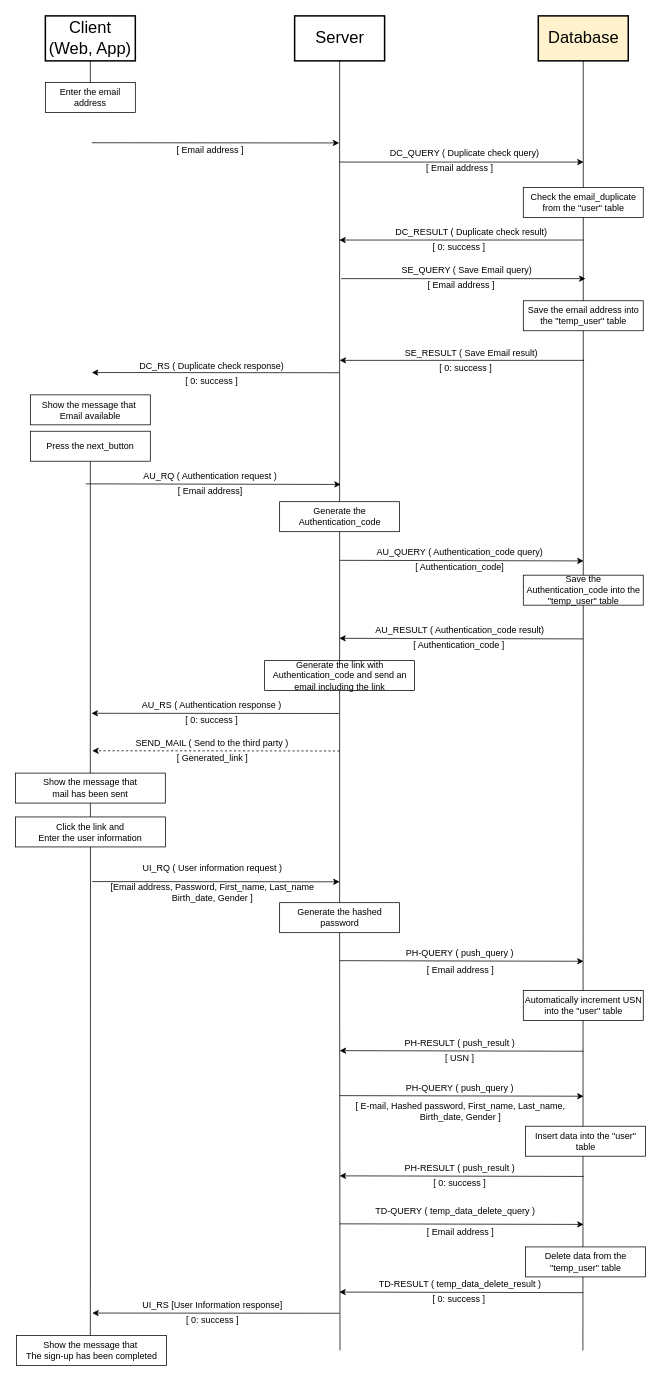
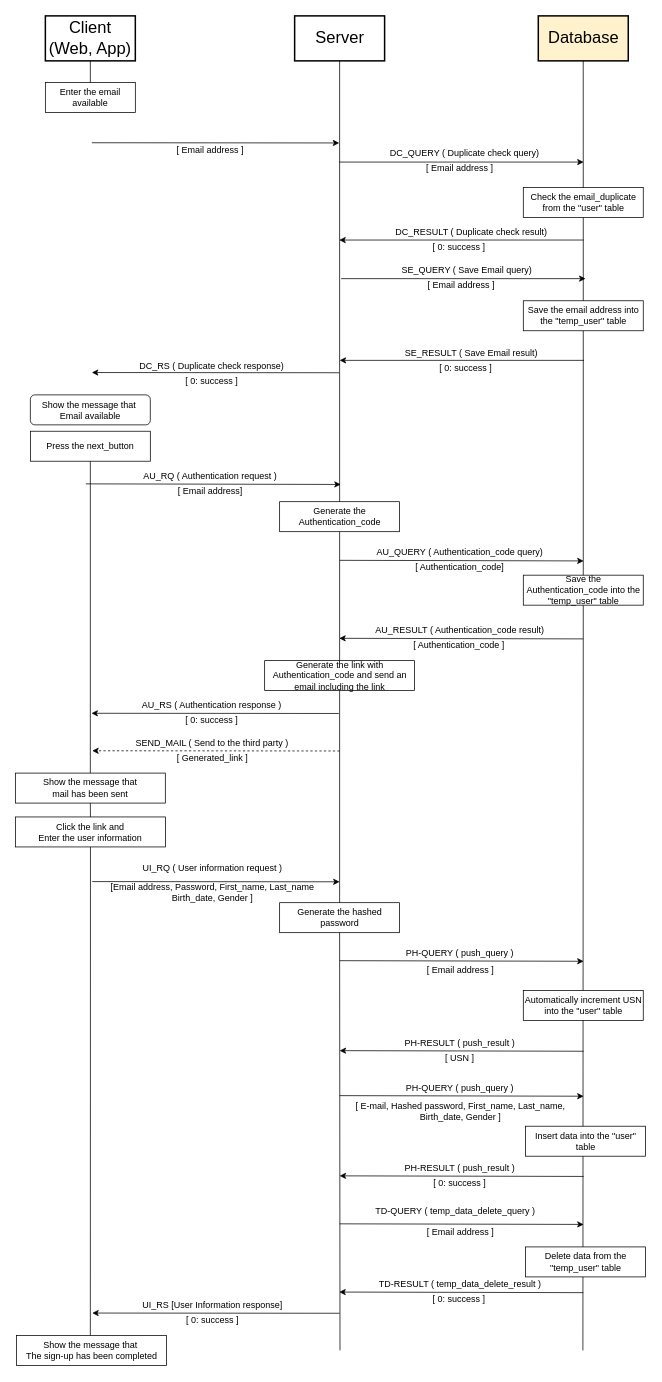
node "Enter the email address": label "Enter the email address" -> "Enter the email available"
node "Show the message that Email available": shape rectangle -> rounded rectangle
